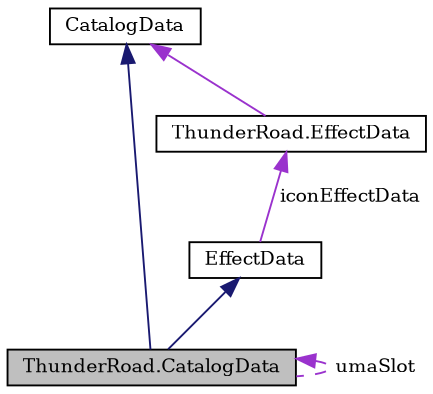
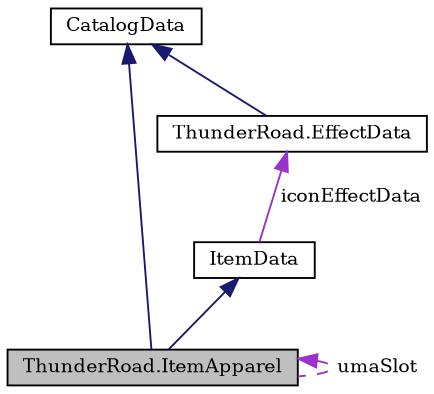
edge "ThunderRoad.EffectData" -> "CatalogData": color darkorchid3 -> midnightblue
node "EffectData": label "EffectData" -> "ItemData"
node "ThunderRoad.CatalogData": label "ThunderRoad.CatalogData" -> "ThunderRoad.ItemApparel"
